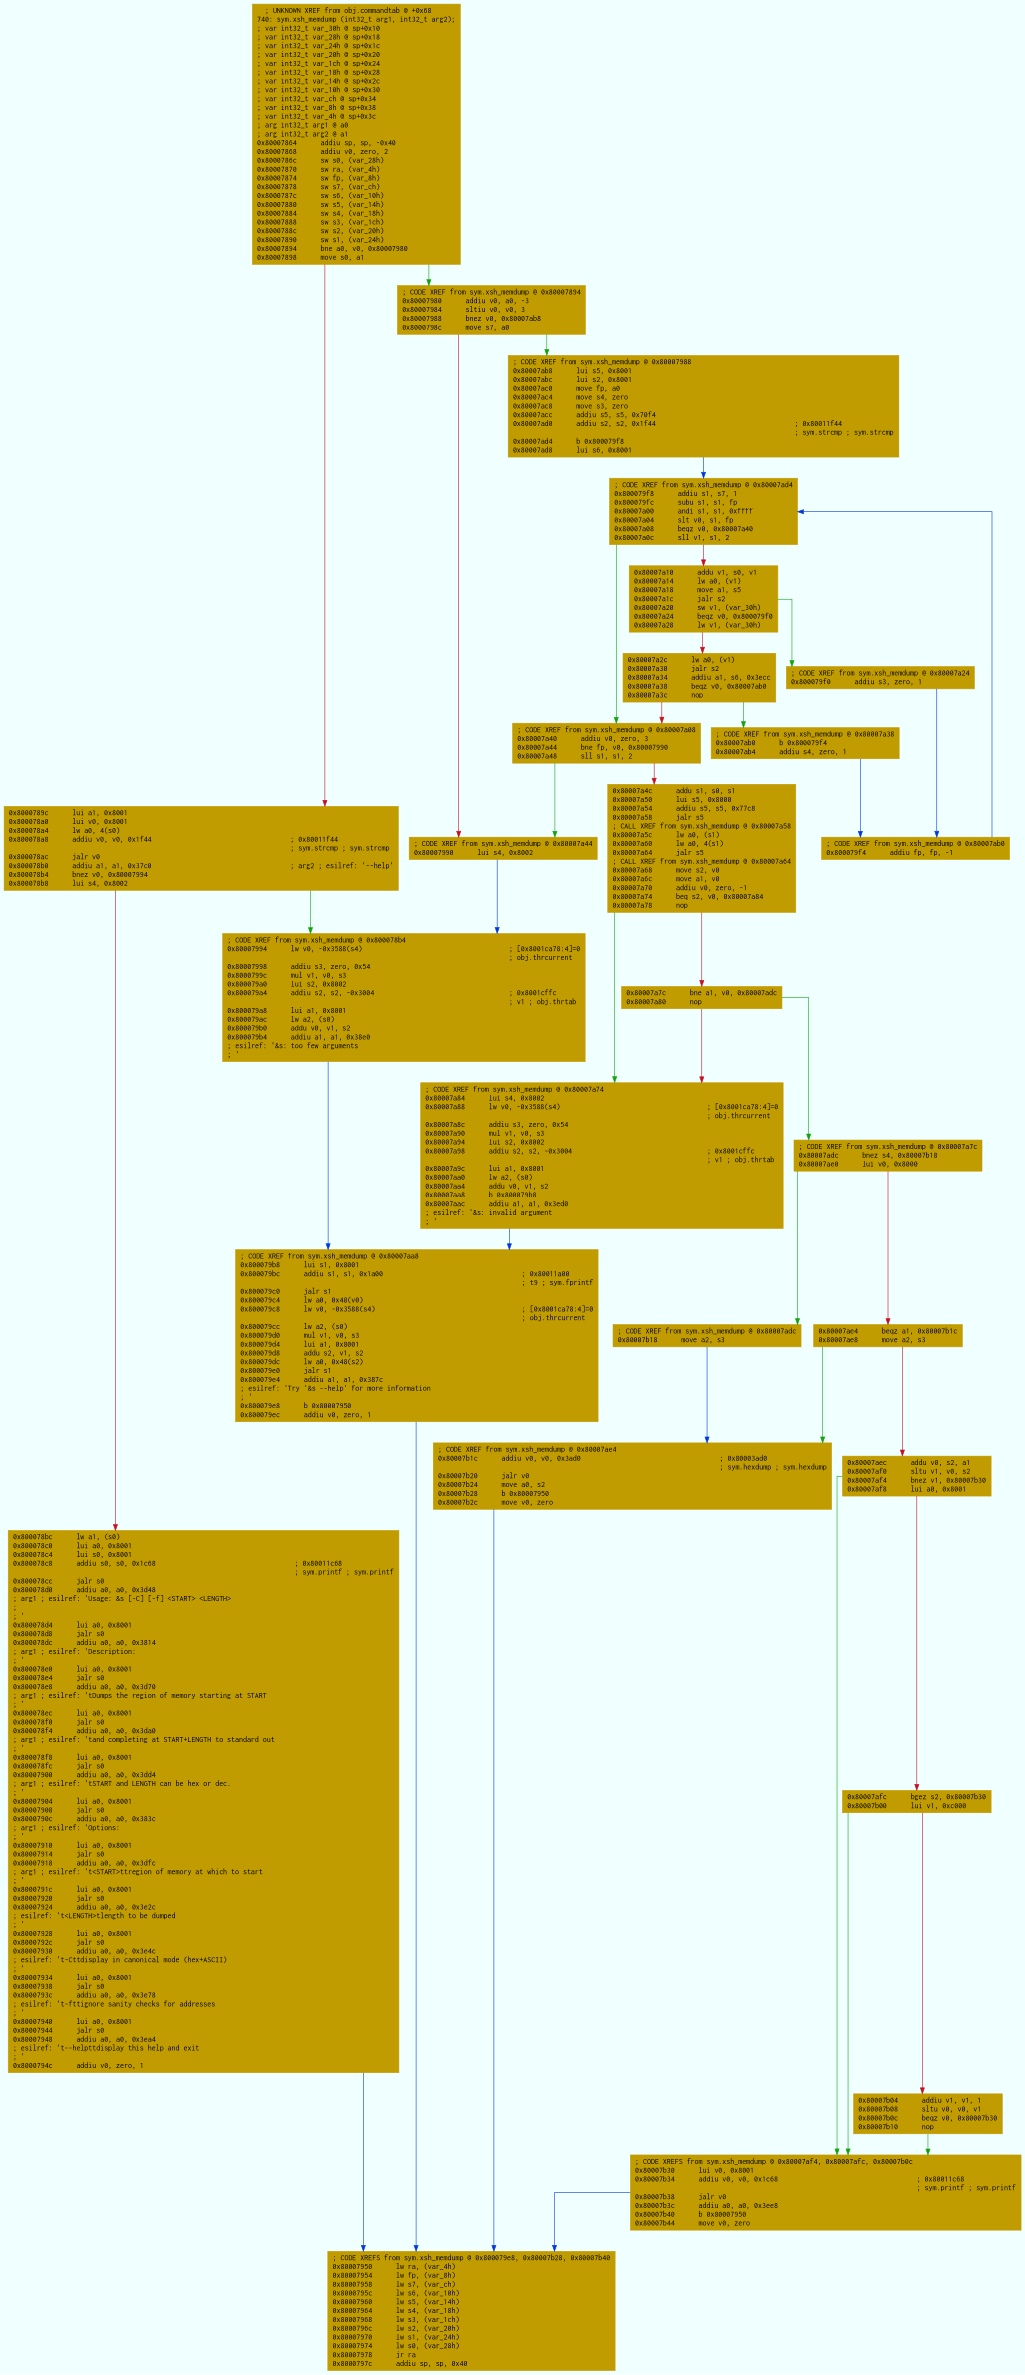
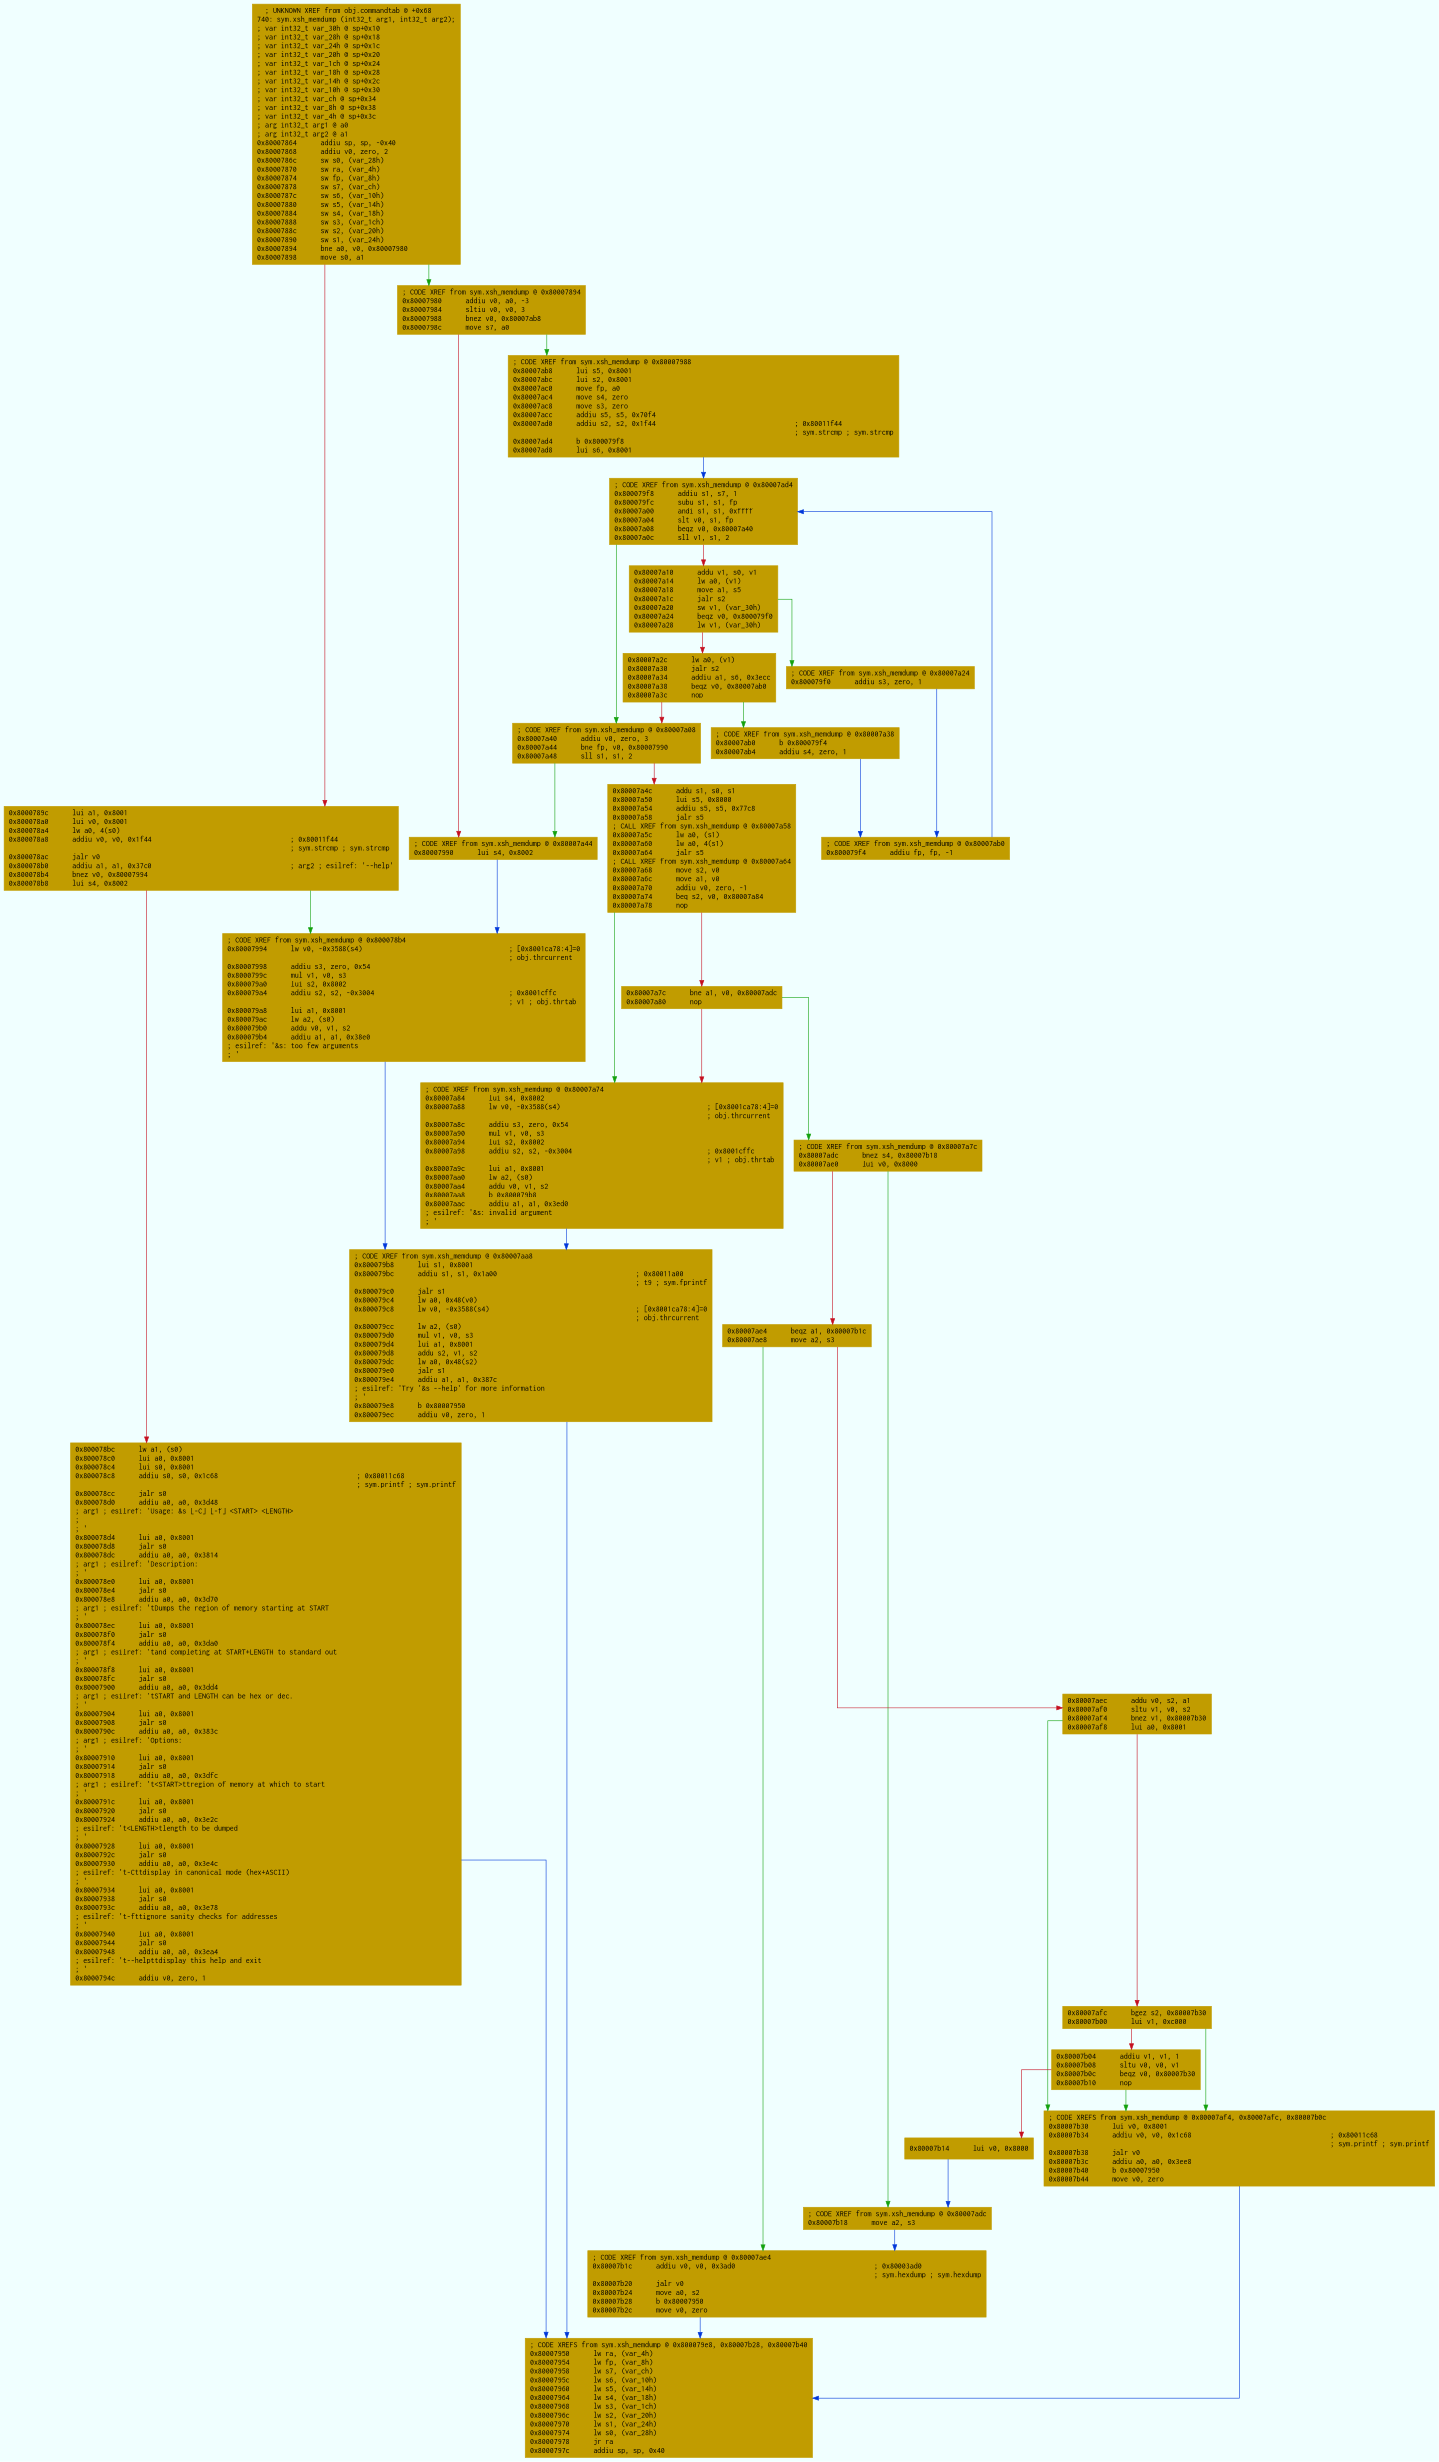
node "0x80007b14      lui v0, 0x8000": added
